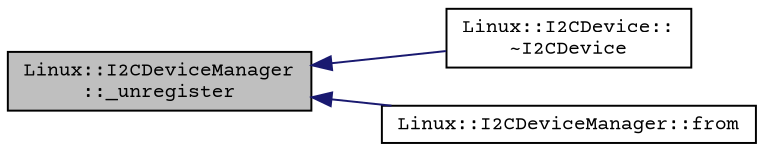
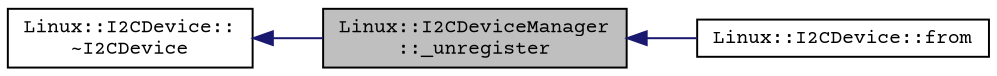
edge "Linux::I2CDevice:: ~I2CDevice" -> "Linux::I2CDeviceManager ::_unregister": reversed
node "Linux::I2CDeviceManager::from": label "Linux::I2CDeviceManager::from" -> "Linux::I2CDevice::from"
